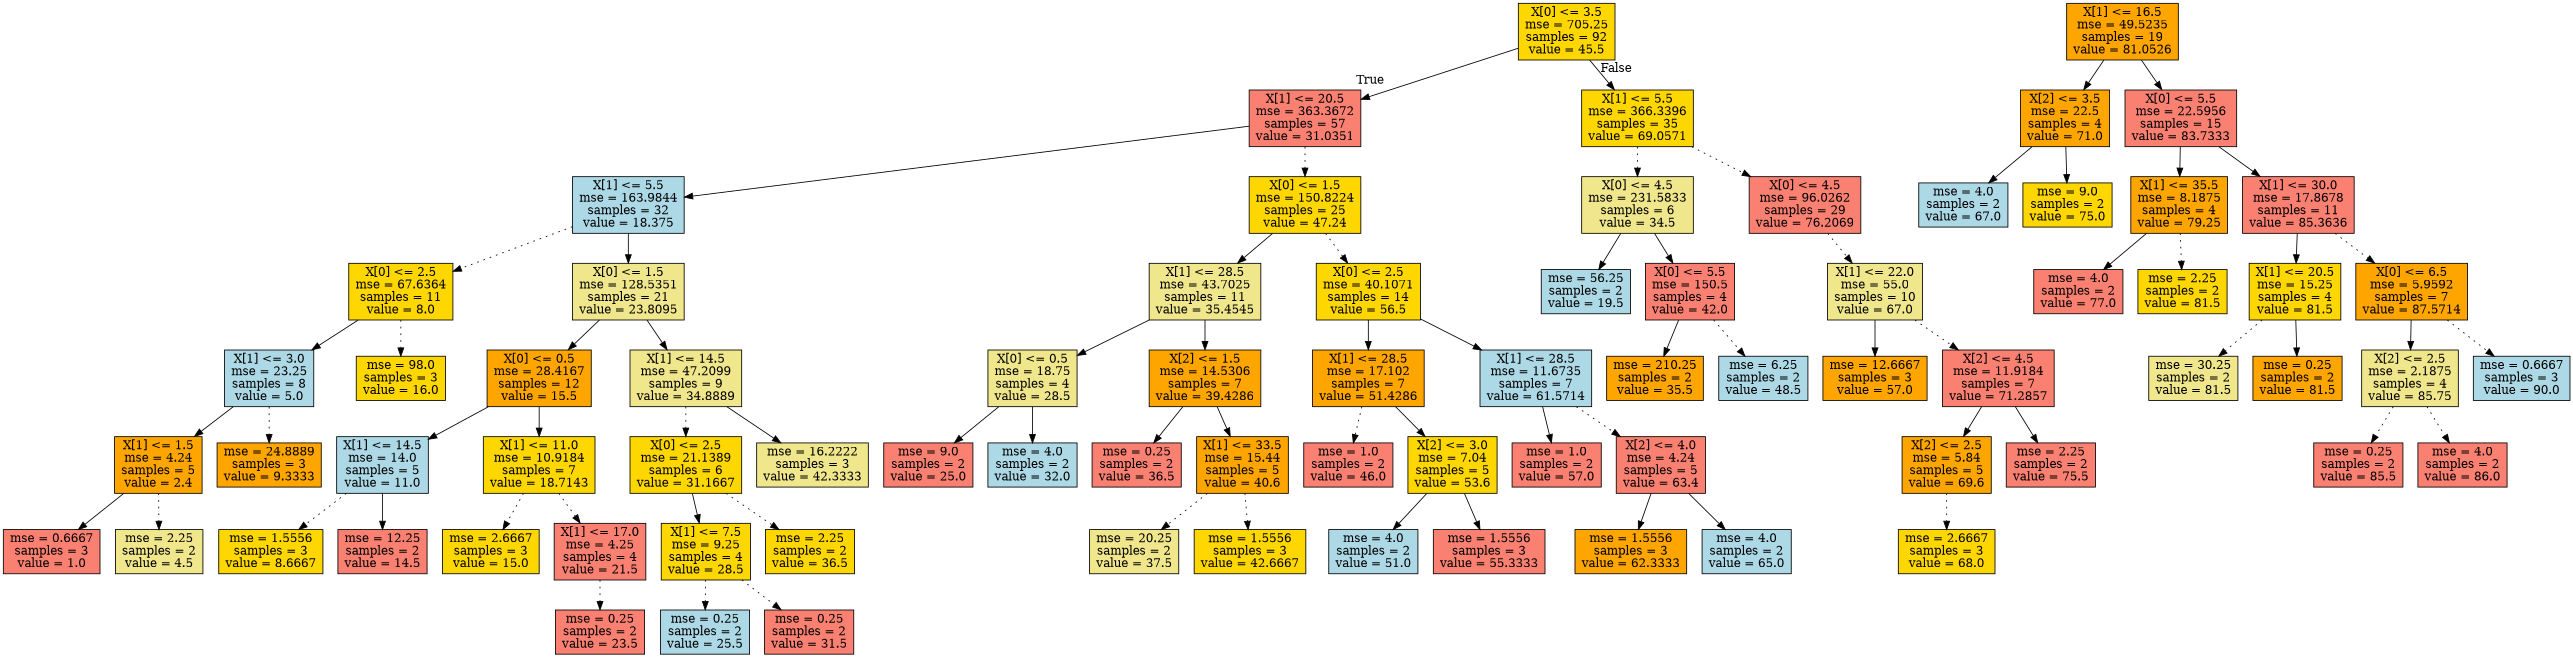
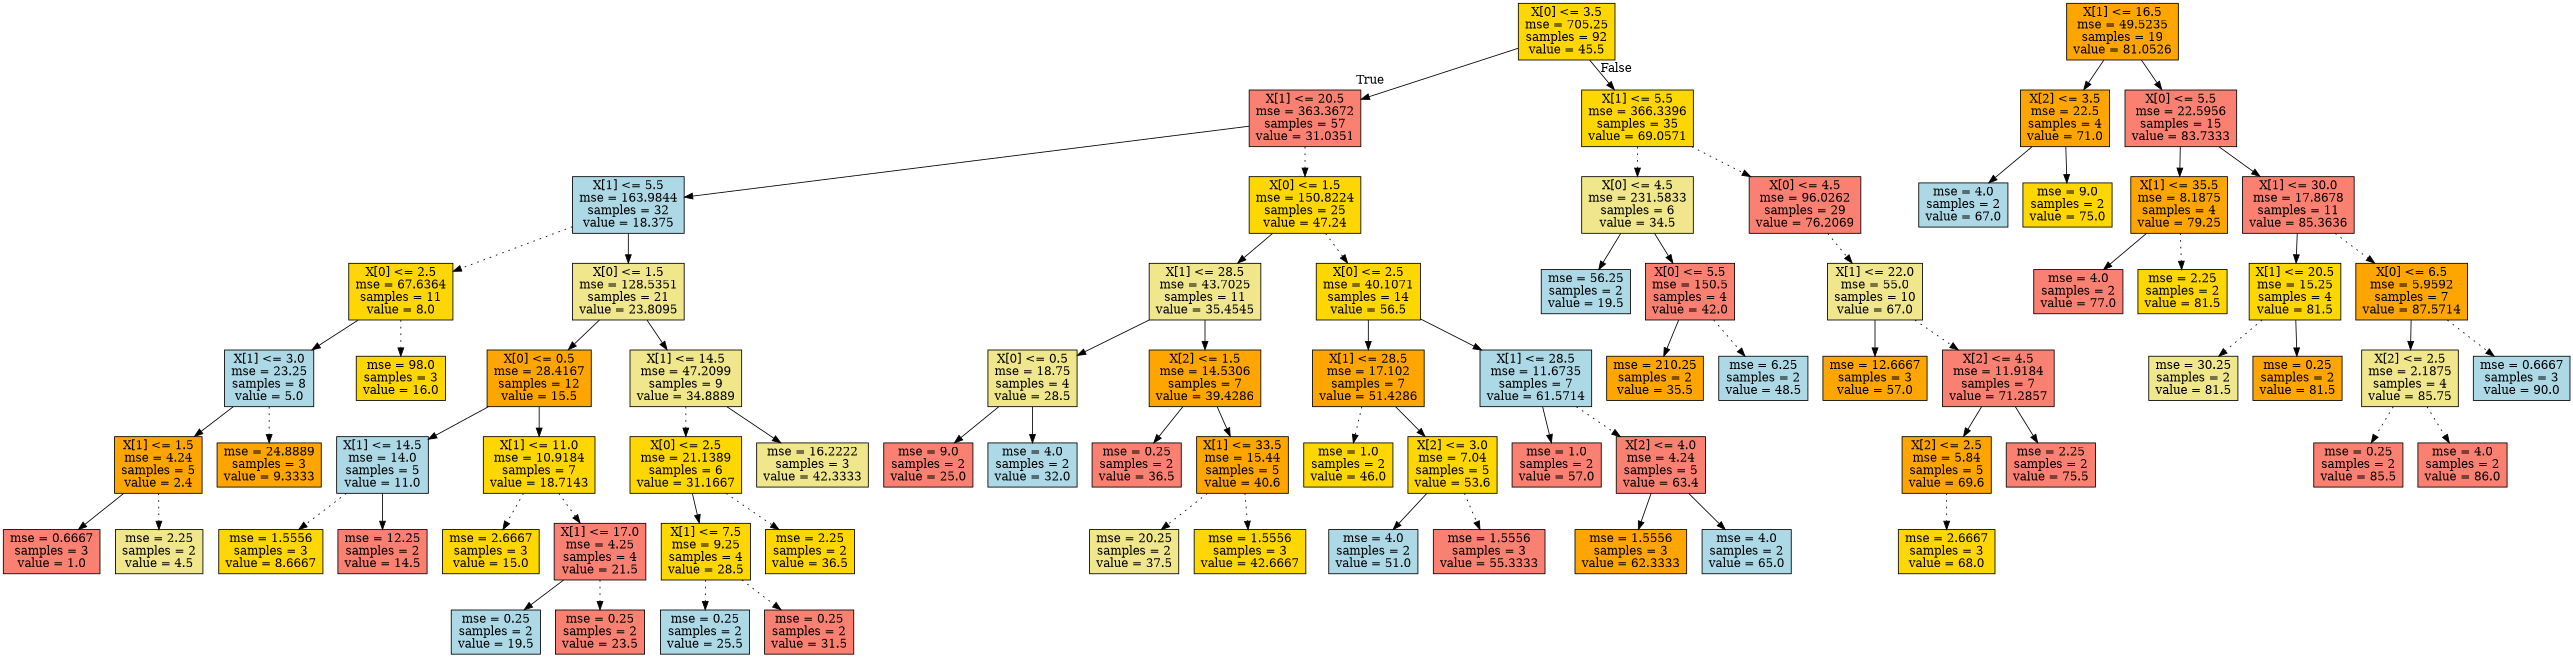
node "mse = 1.0 samples = 2 value = 46.0": fillcolor salmon -> gold
edge "X[2] <= 3.0 mse = 7.04 samples = 5 value = 53.6" -> "mse = 1.5556 samples = 3 value = 55.3333": style solid -> dotted
node "mse = 0.25 samples = 2 value = 19.5": added
